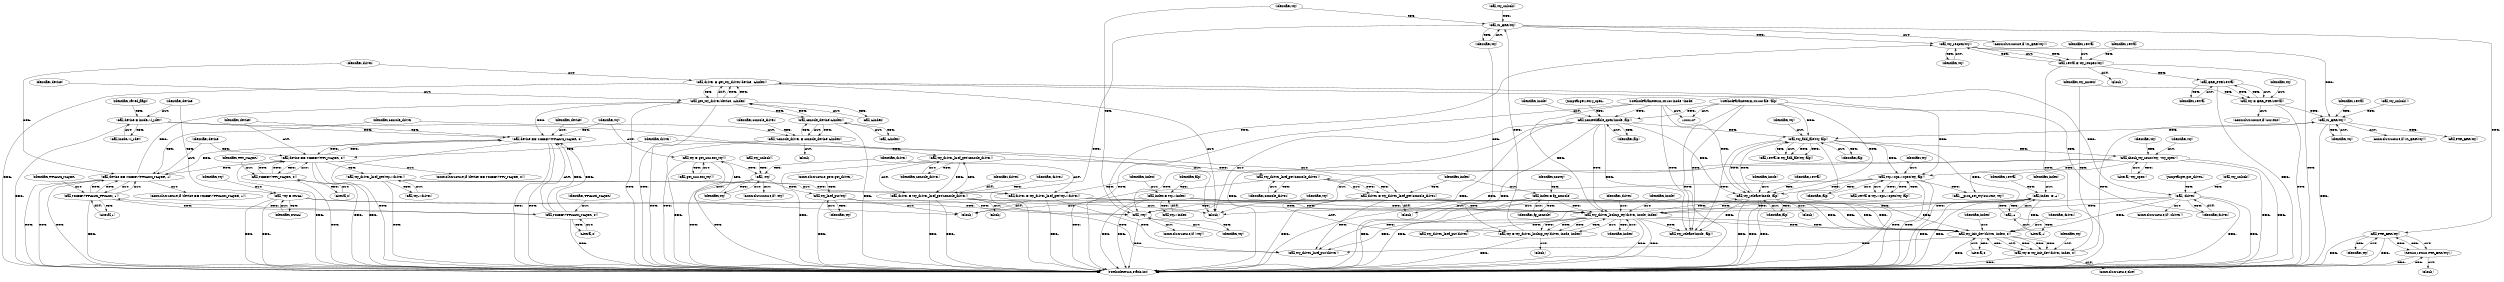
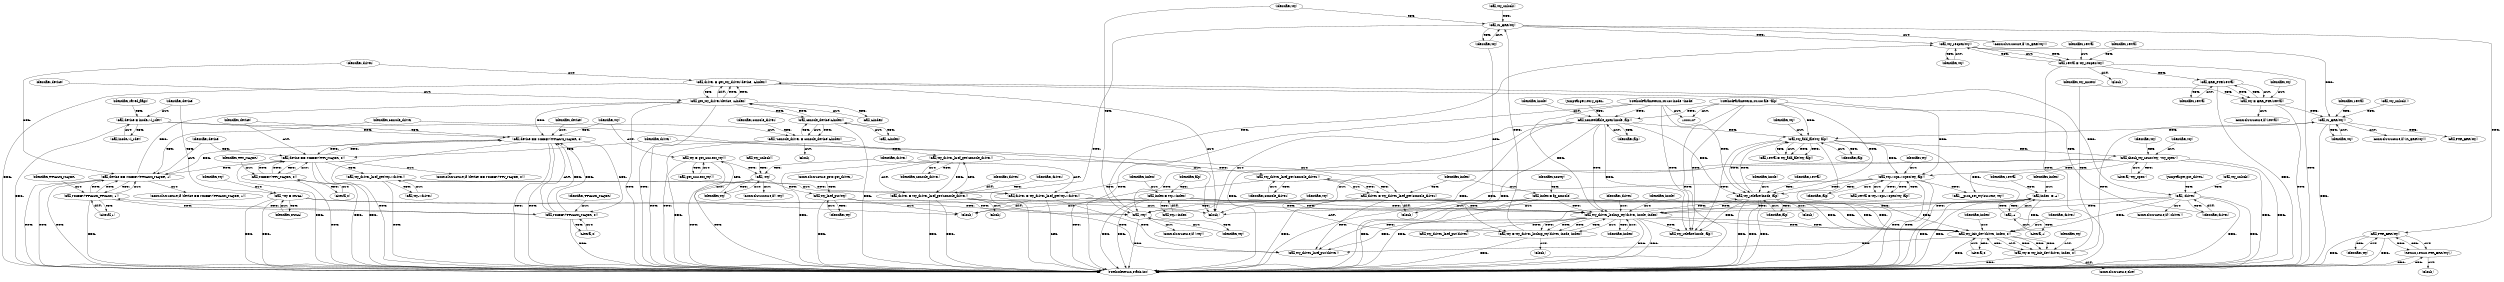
node "(ControlStructure,if (current))": label "(ControlStructure,if (current))" -> "(ControlStructure,if (retval))"
edge "(Call,device == MKDEV(TTYAUX_MAJOR, 0))" -> "(Call,MKDEV(TTYAUX_MAJOR, 0))": added, label "CFG:"
edge "(Call,device == MKDEV(TTYAUX_MAJOR, 1))" -> "(Call,MKDEV(TTYAUX_TTYAUX, 1))": label "AST: " -> "CFG: "
node "(Identifier,fg_console)": removed
edge "(Call,driver = tty_driver_kref_get(tty->driver))" -> "(MethodReturn,static int)": label "DDG: " -> "CFG: "
